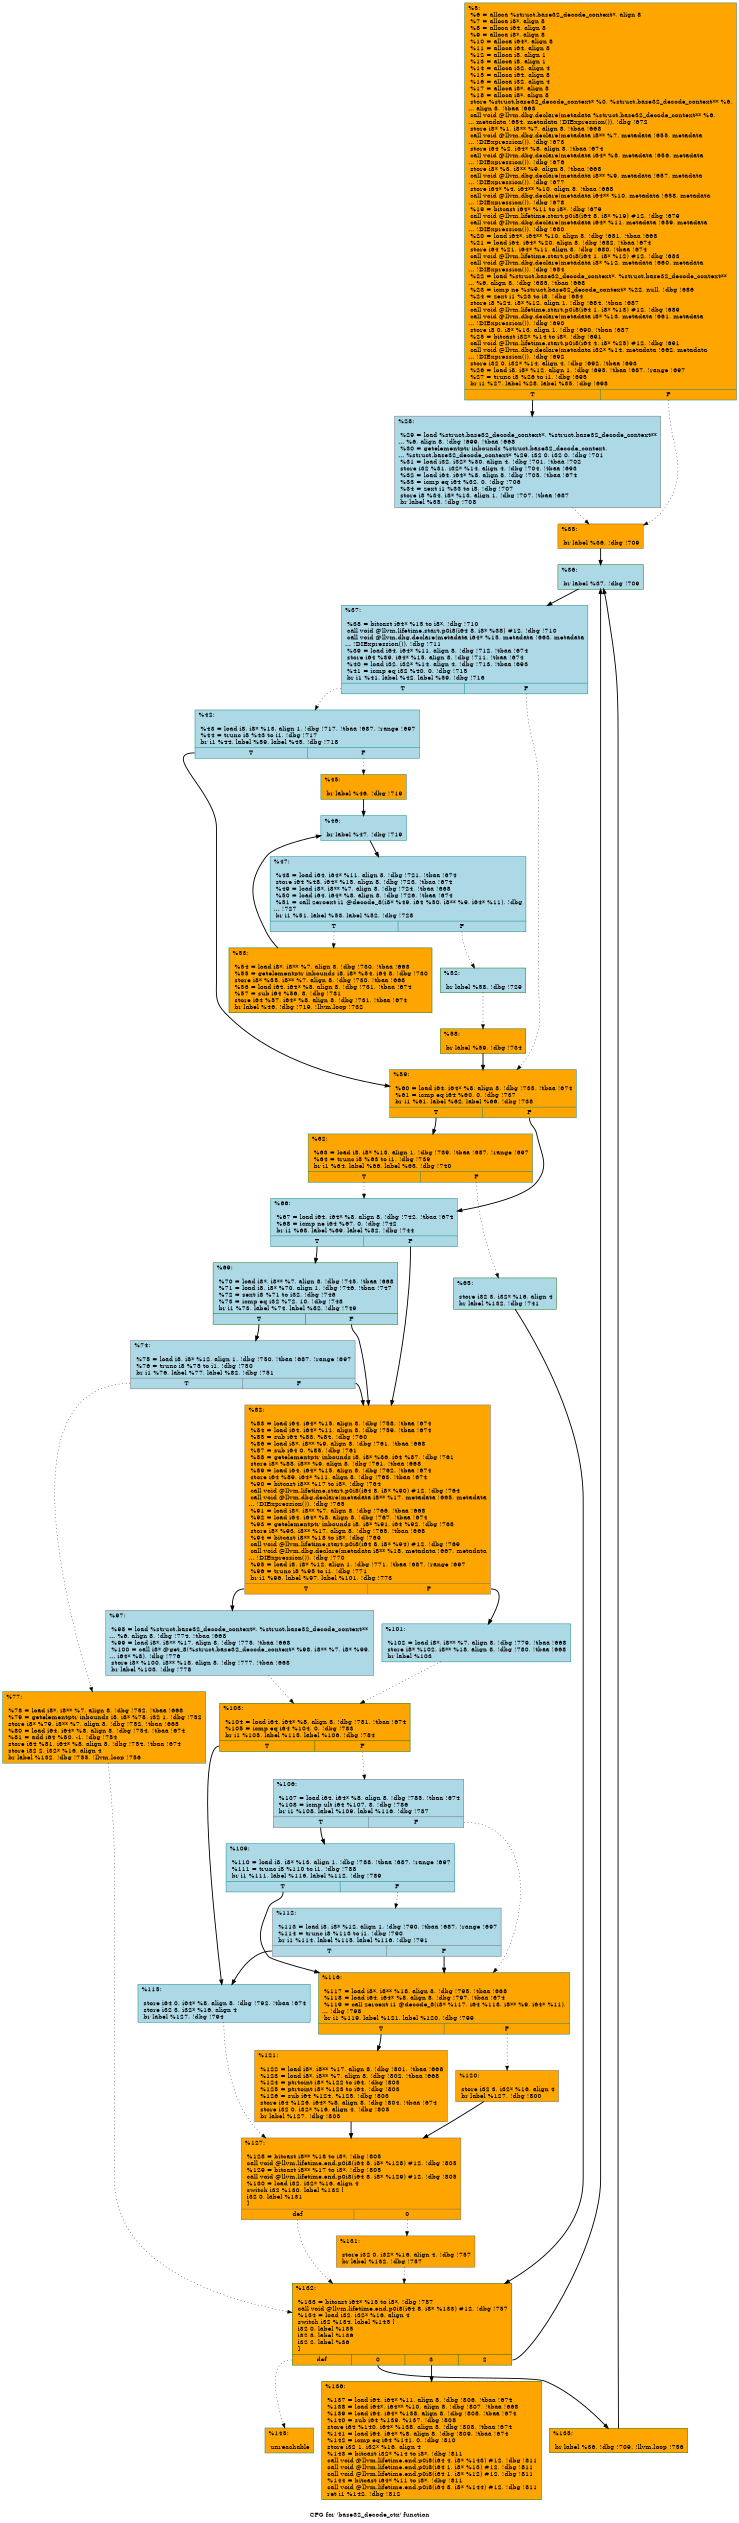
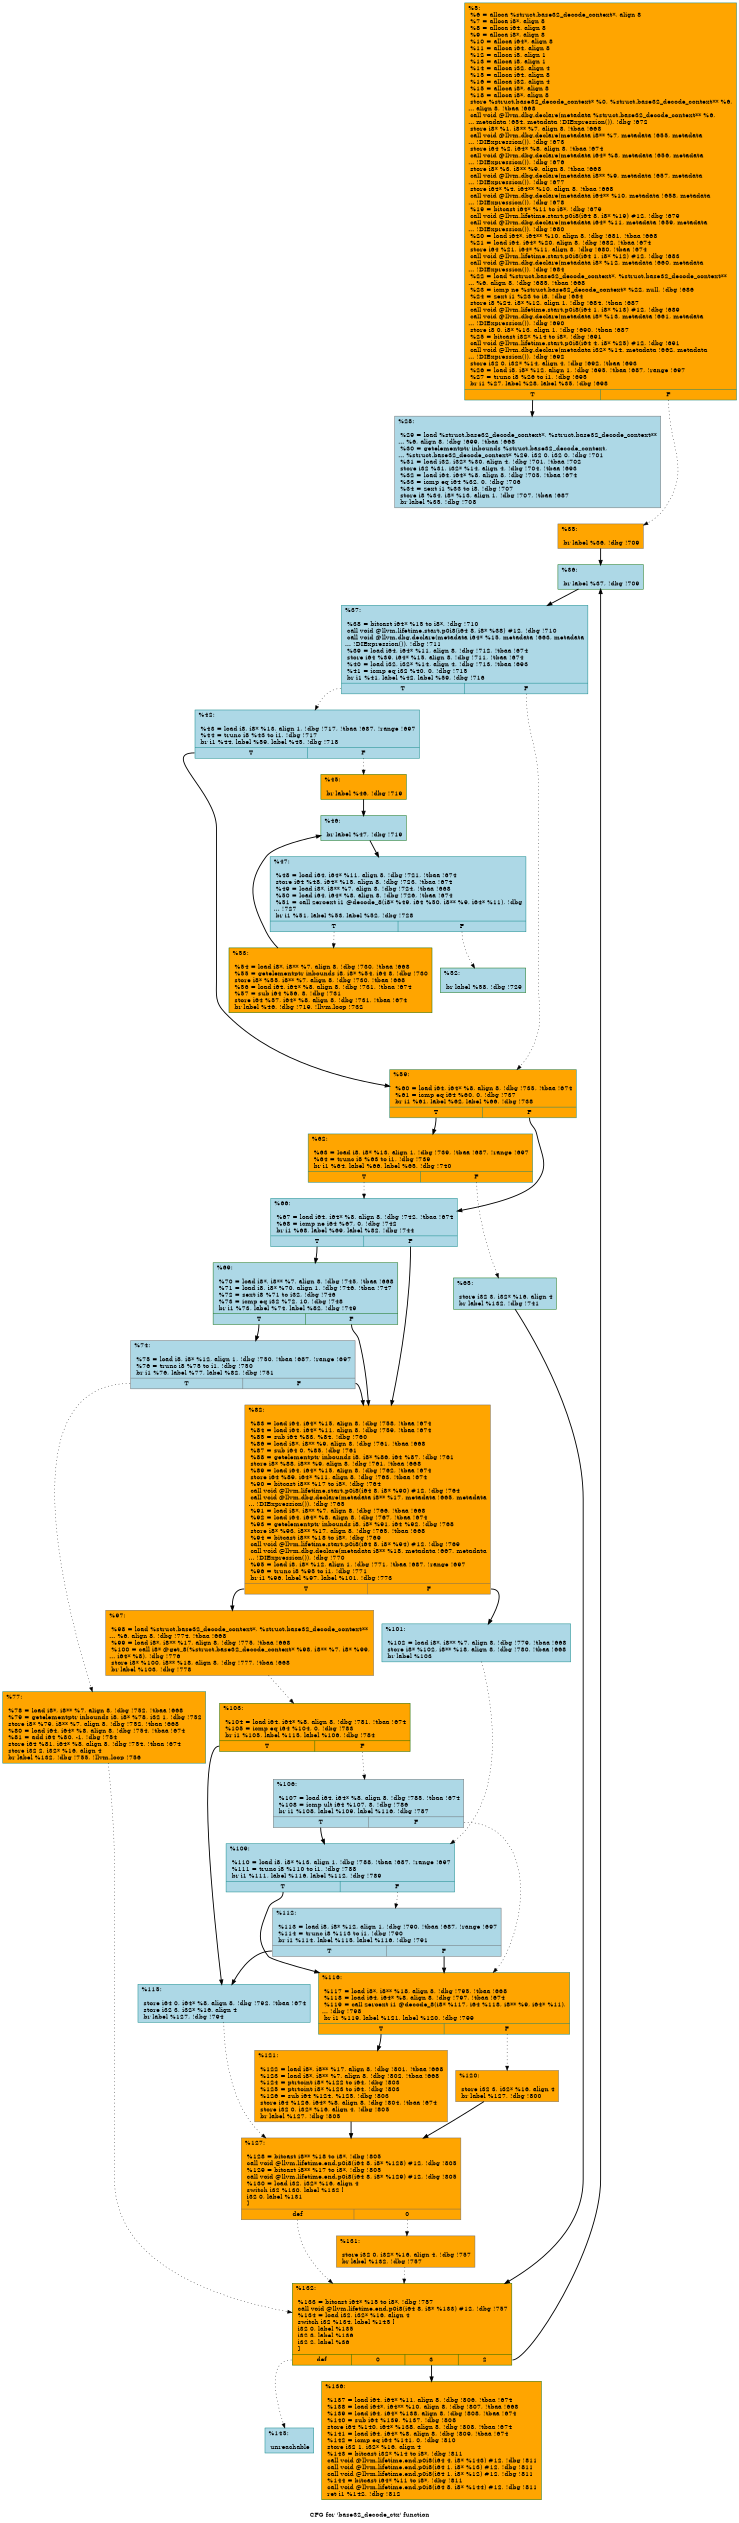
node "%5:": text "%17 = alloca i8*, align 8" -> "%15 = alloca i8*, align 8"
edge "%28:" -> "%35:": removed
node "%45:": color teal -> darkgreen
node "%46:": color teal -> darkgreen
node "%58:": removed
node "%97:": fillcolor lightblue -> orange
edge "%101:" -> "%103:": now "%101:" -> "%109:"
node "%145:": fillcolor orange -> lightblue
node "%135:": removed
